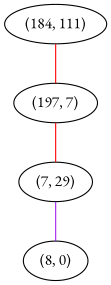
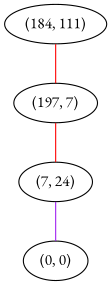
node "(7, 29)": label "(7, 29)" -> "(7, 24)"
node "(8, 0)": label "(8, 0)" -> "(0, 0)"
